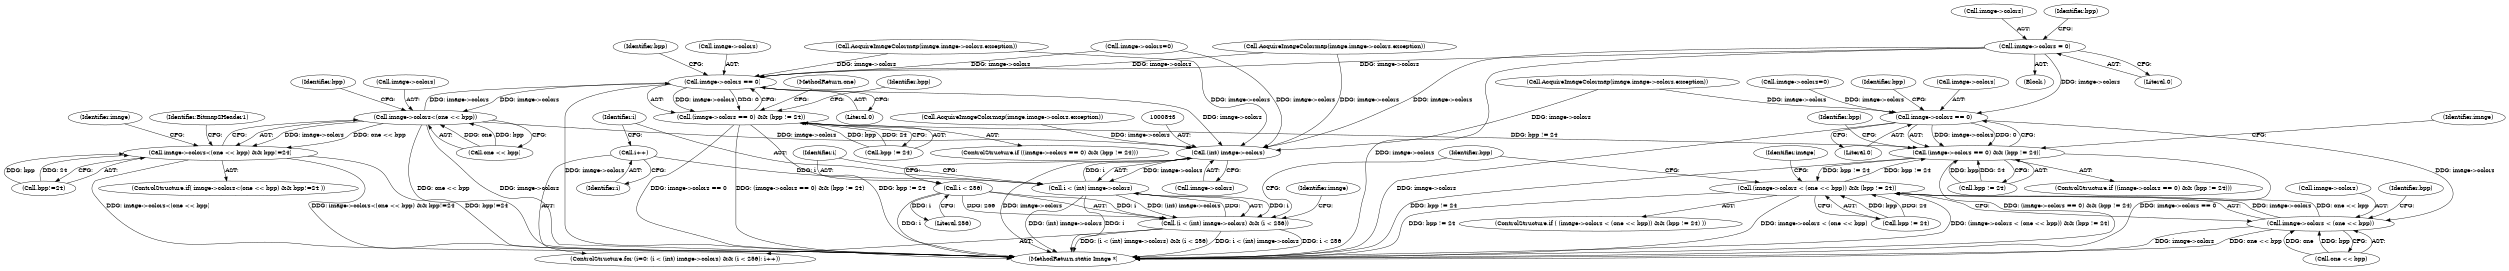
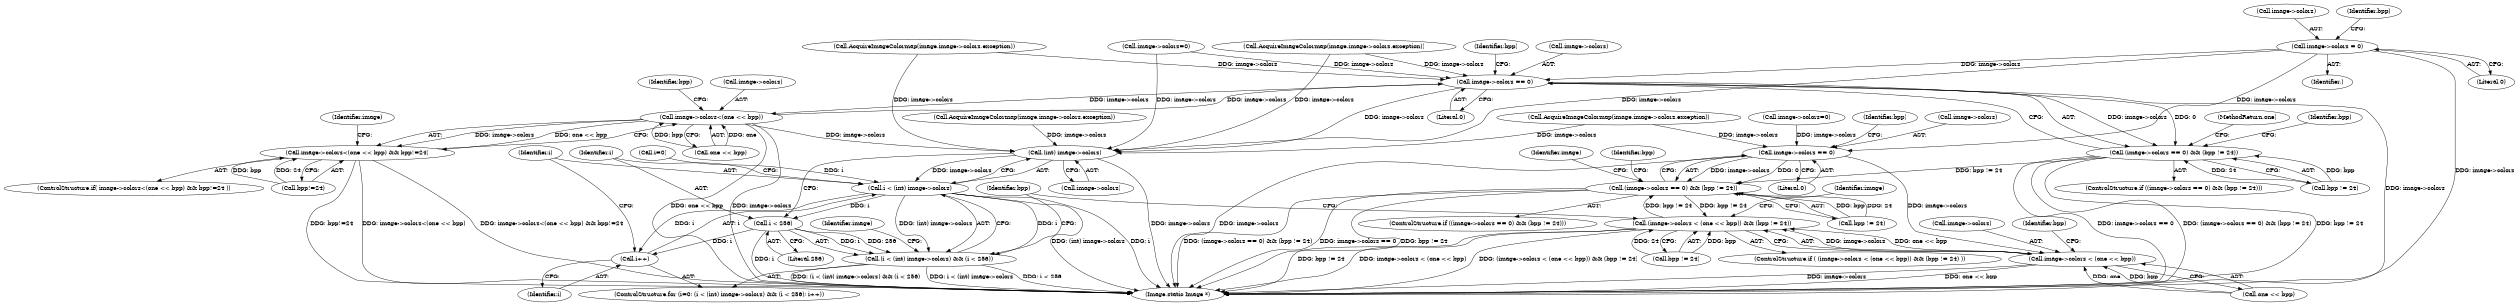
node "(Block,)": label "(Block,)" -> "(Identifier,)"
node "(Identifier,Bitmap2Header1)": removed
node "1000843": removed
node "(Call,i=0)": added
edge "(Call,i++)" -> "(Call,i < (int) image->colors)": label "DDG: i" -> "AST: i"
edge "(Call,i < (int) image->colors)" -> "(Call,(int) image->colors)": label "DDG: i" -> "CFG: "
edge "(Call,i < (int) image->colors)" -> "(Call,i < 256)": added, label "DDG: i"
edge "(Call,i < 256)" -> "(Literal,256)": label "DDG: i" -> "CFG: "
edge "(Literal,256)" -> "(Call,i < 256)": label "CFG: " -> "AST: "
edge "(Call,(i < (int) image->colors) && (i < 256))" -> "(Call,i < (int) image->colors)": label "DDG: " -> "CFG: "
edge "(Call,i < (int) image->colors)" -> "(Call,i++)": added, label "DDG: i"
edge "(Call,i < 256)" -> "(Call,i++)": added, label "DDG: i"
node "(MethodReturn,static Image *)": label "(MethodReturn,static Image *)" -> "(Image,static Image *)"
